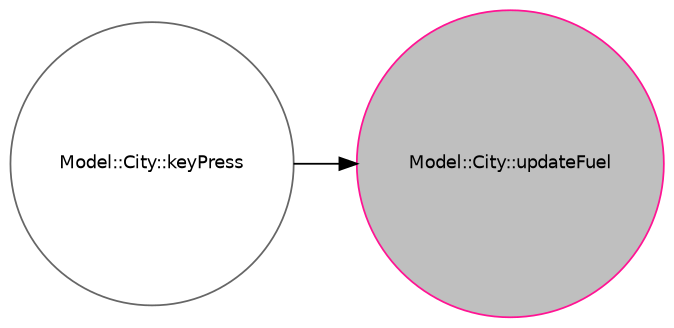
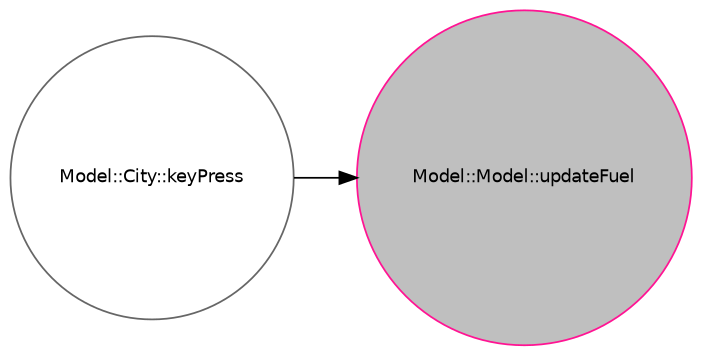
node "Model::City::updateFuel": label "Model::City::updateFuel" -> "Model::Model::updateFuel"
